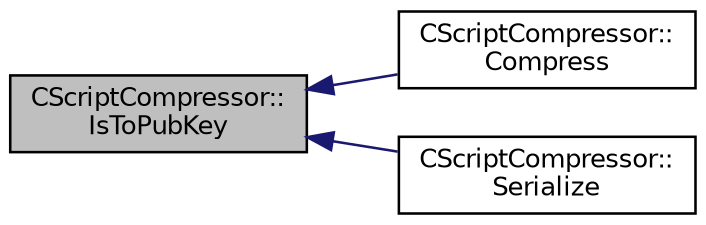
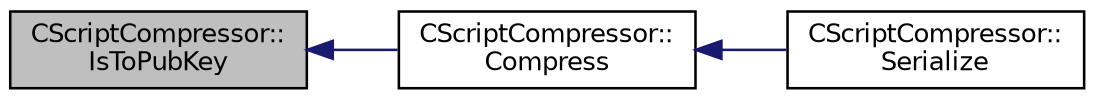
edge "CScriptCompressor:: Serialize" -> "CScriptCompressor:: IsToPubKey": now "CScriptCompressor:: Serialize" -> "CScriptCompressor:: Compress"
